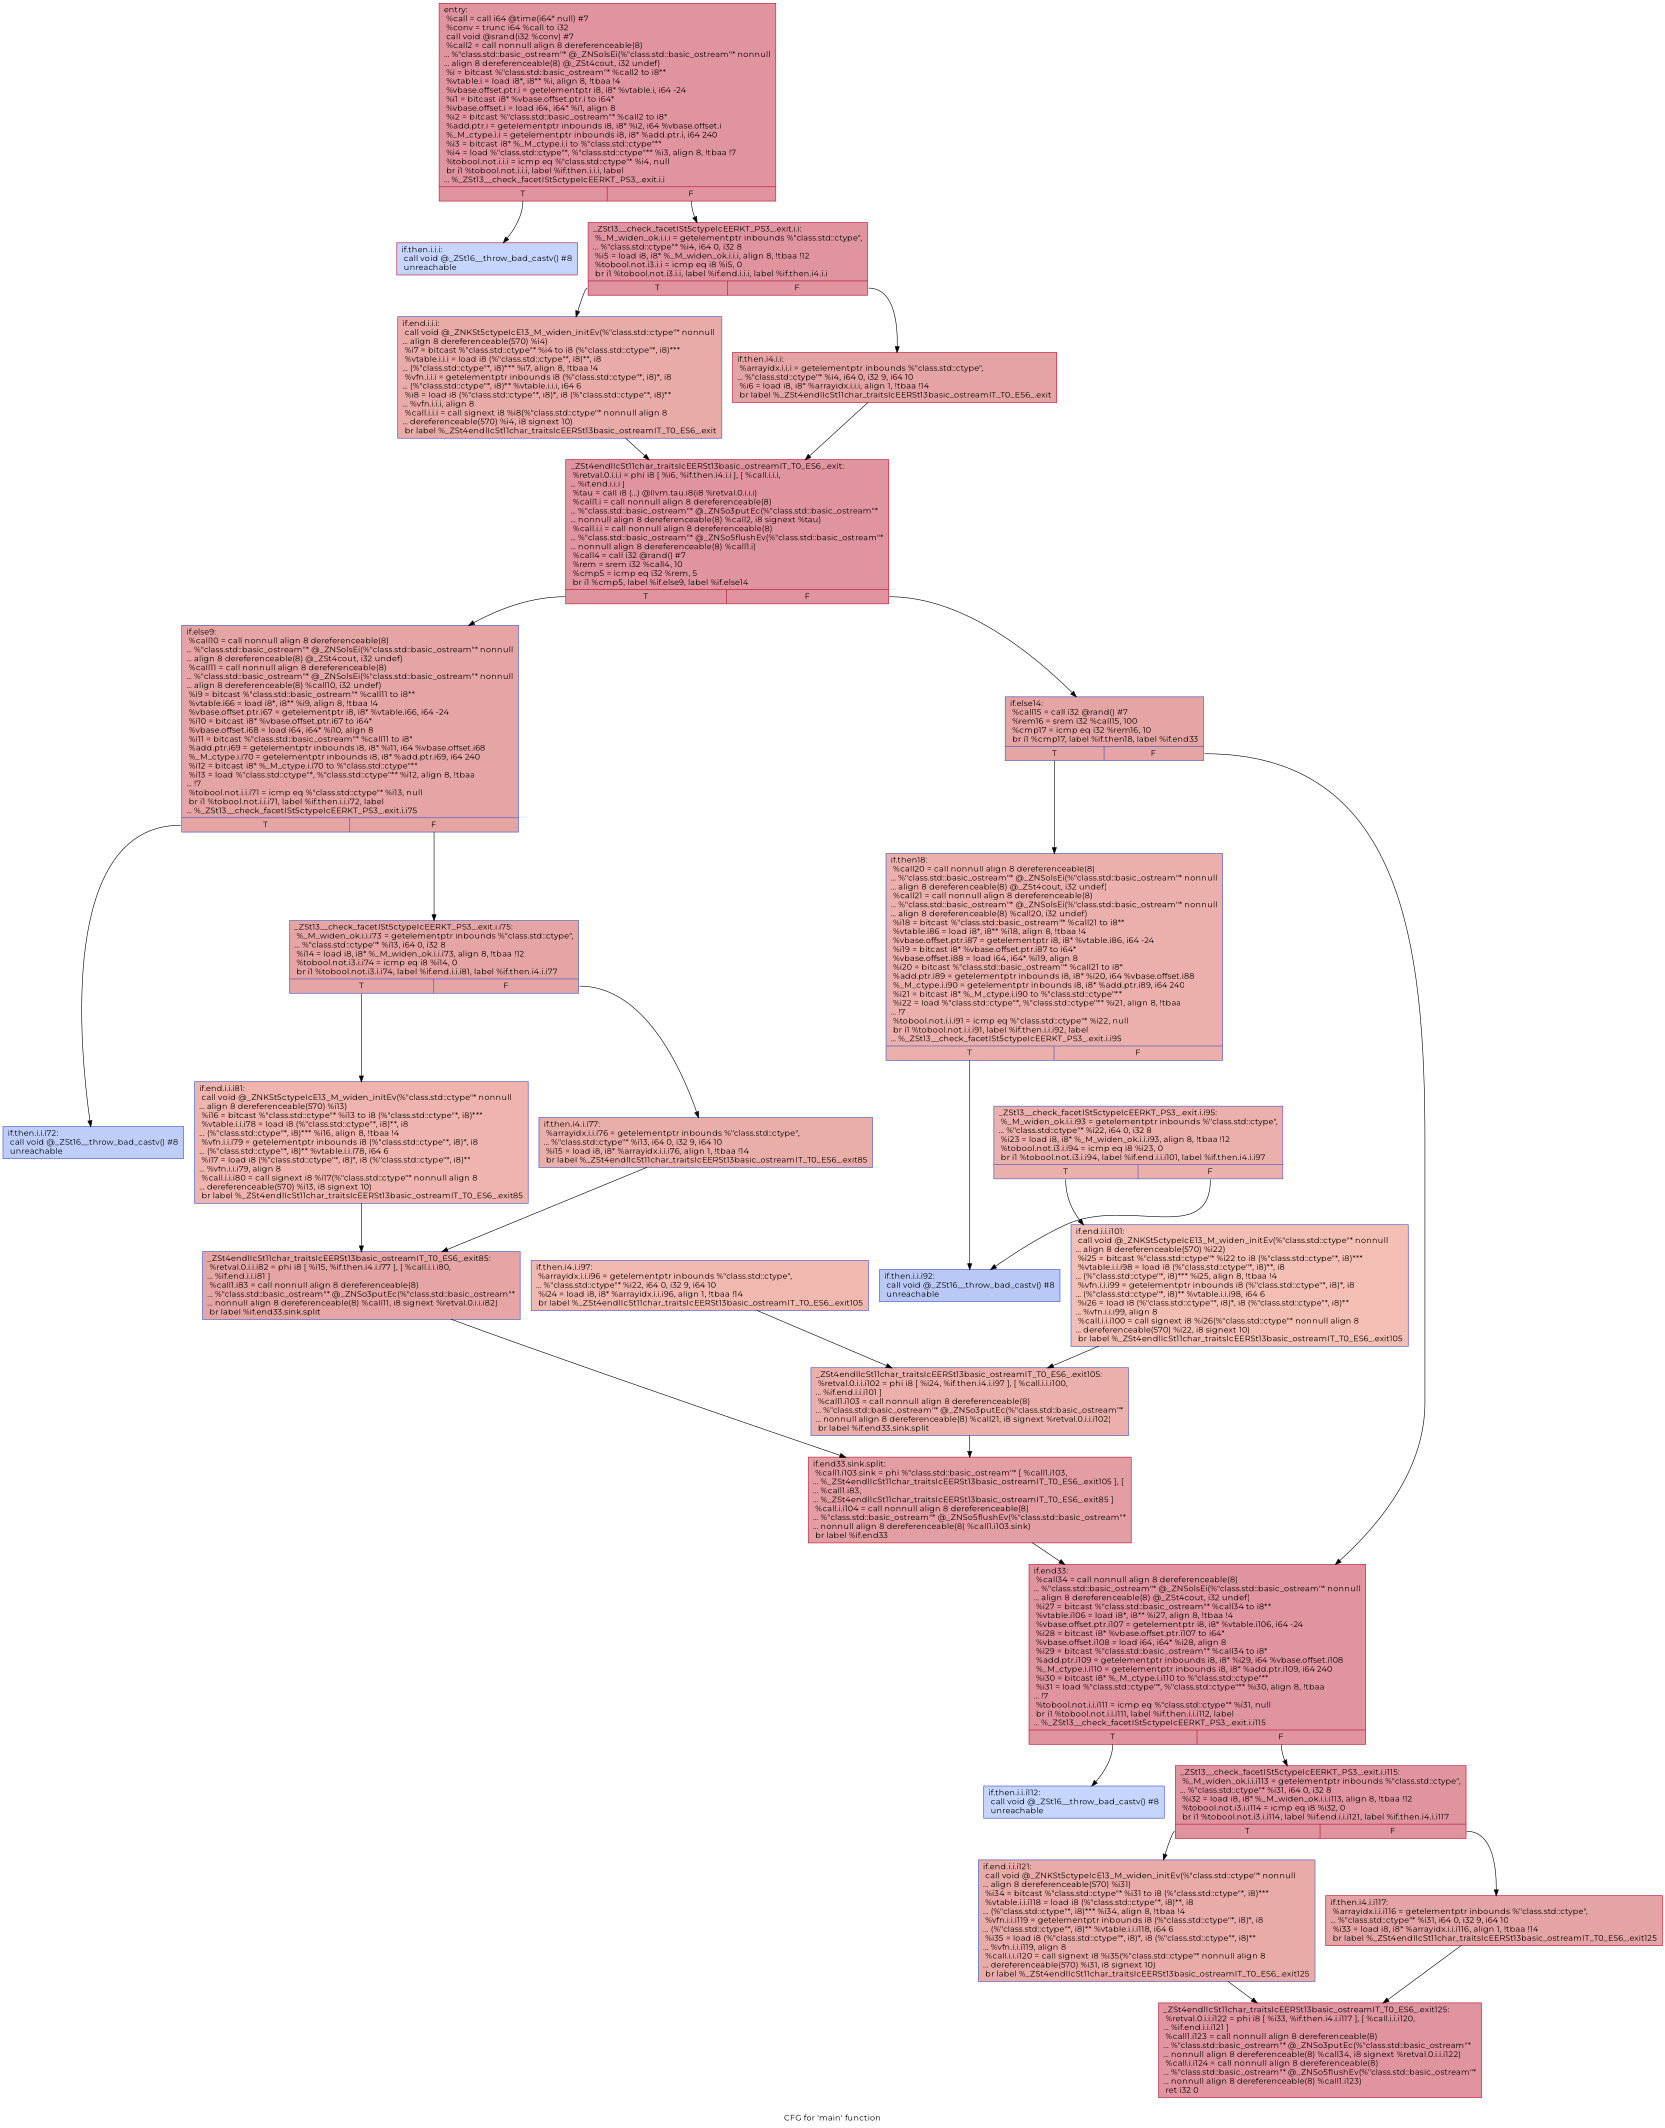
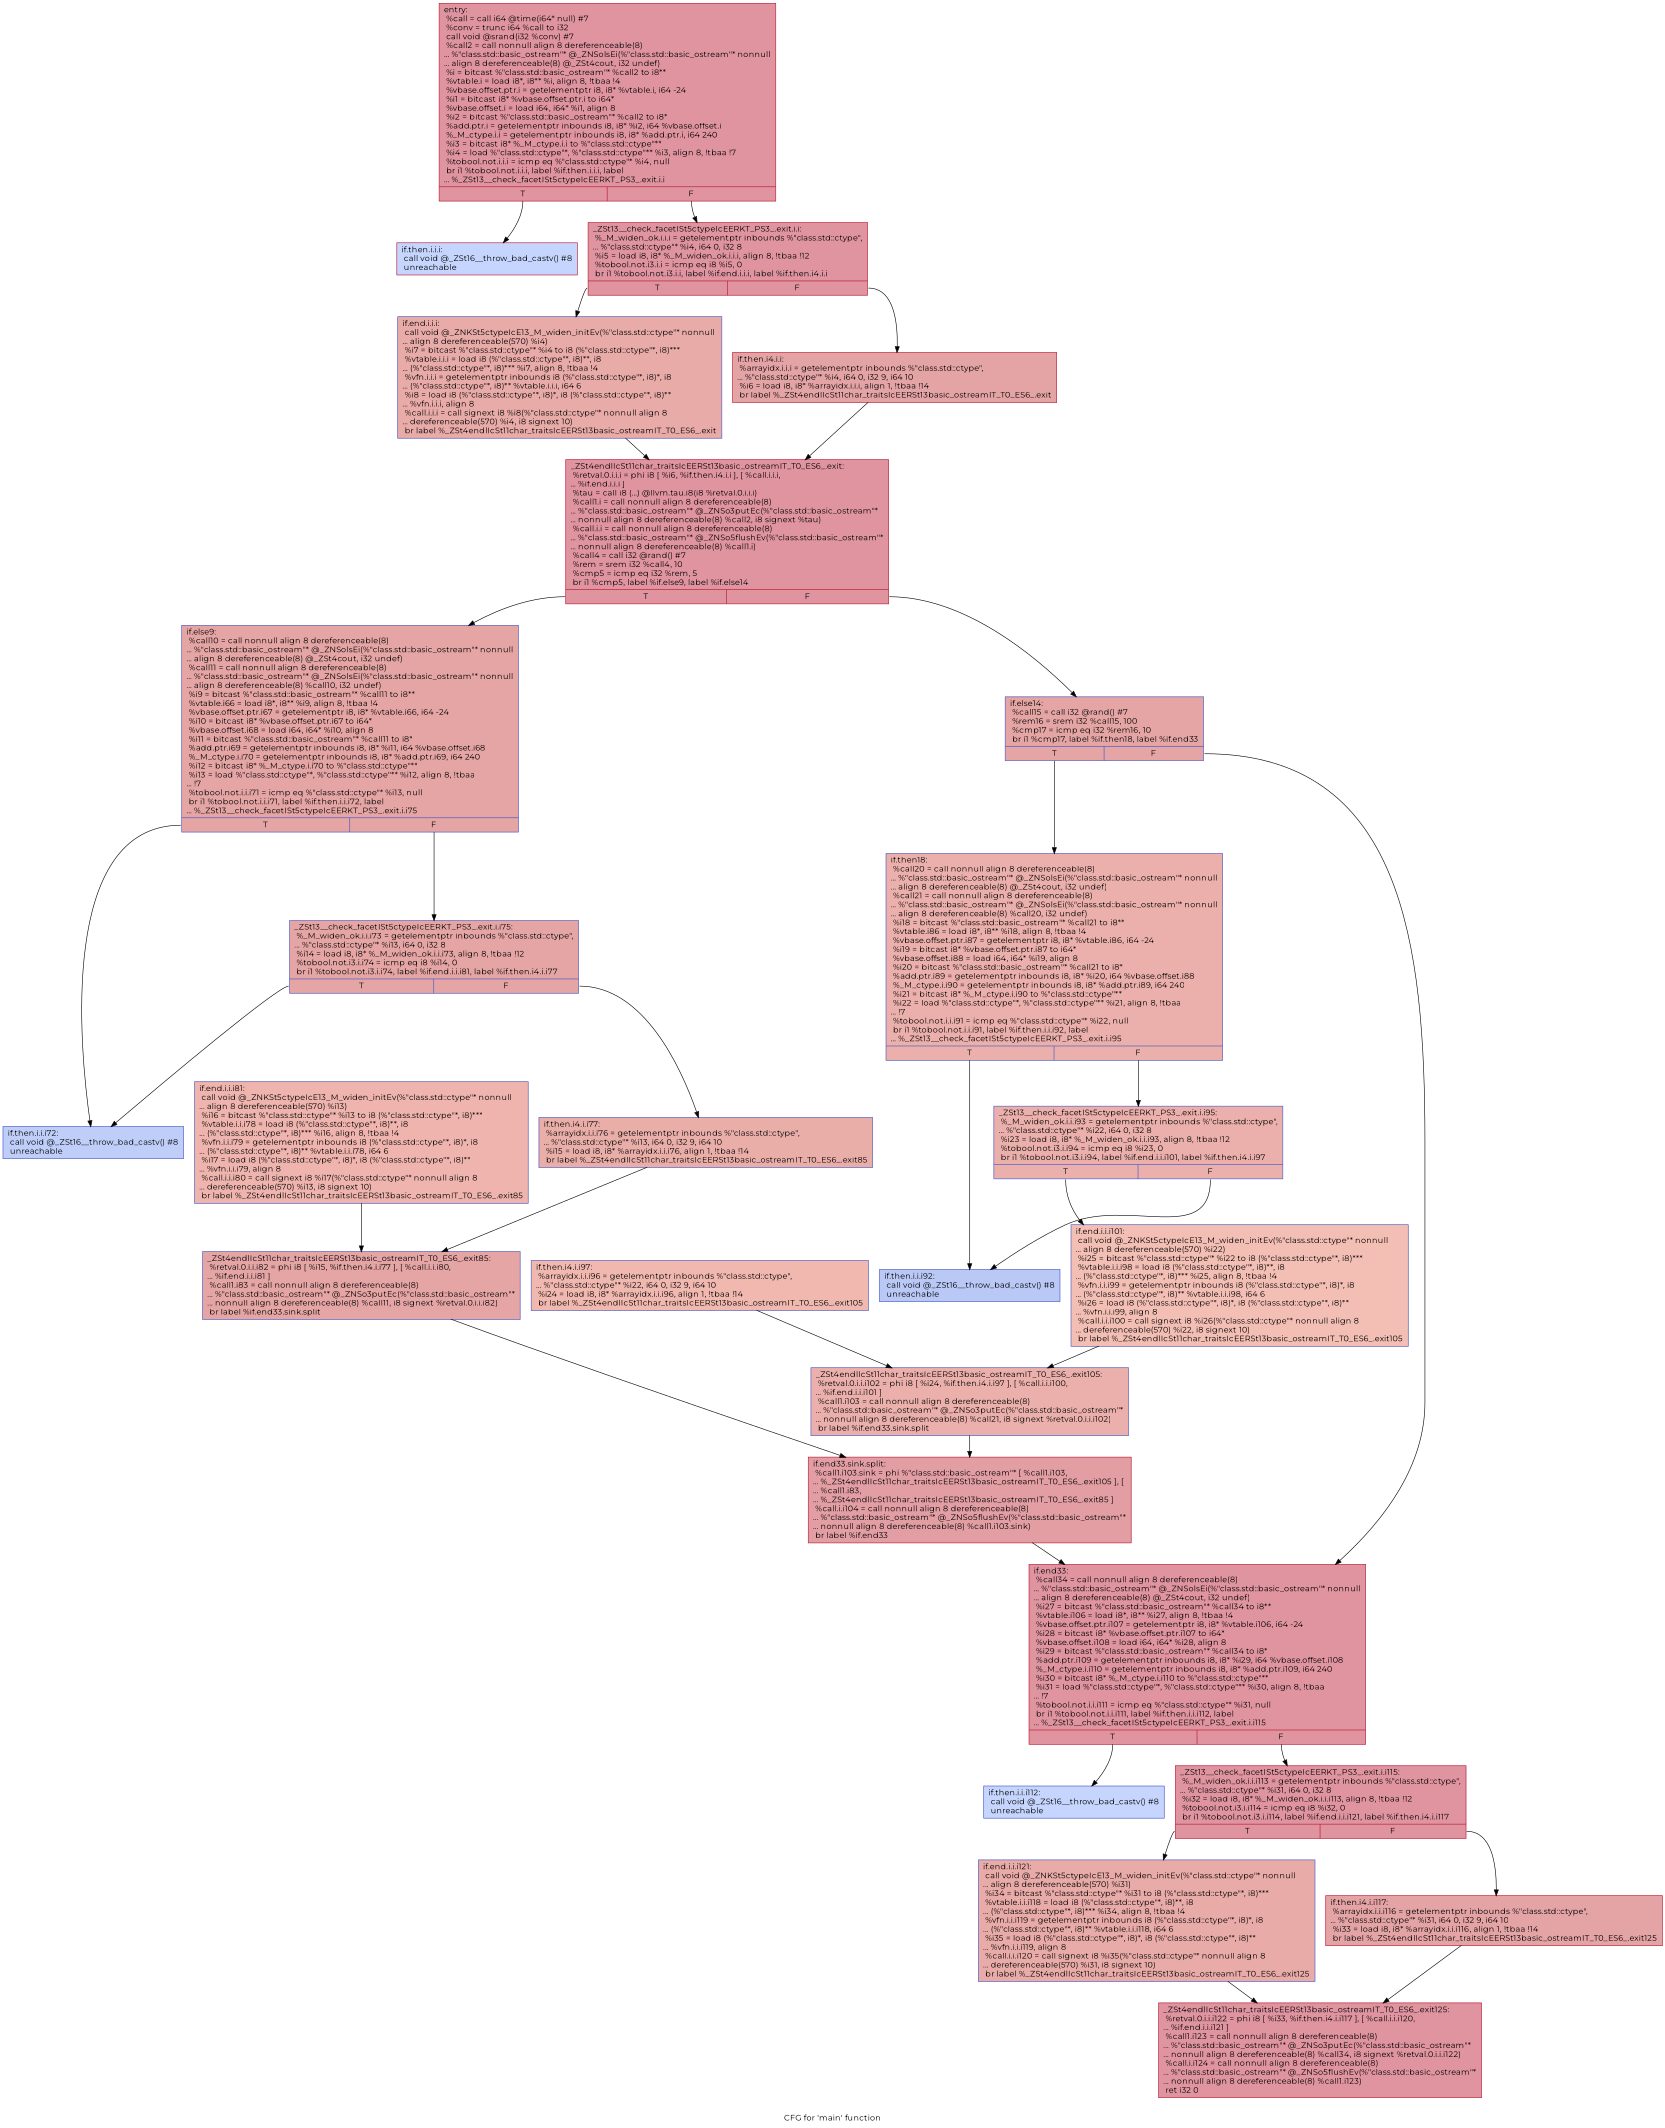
edge "_ZSt13__check_facetISt5ctypeIcEERKT_PS3_.exit.i.i75:" -> "if.end.i.i.i81:": now "_ZSt13__check_facetISt5ctypeIcEERKT_PS3_.exit.i.i75:" -> "if.then.i.i.i72:"
edge "if.then18:" -> "_ZSt13__check_facetISt5ctypeIcEERKT_PS3_.exit.i.i95:": added
